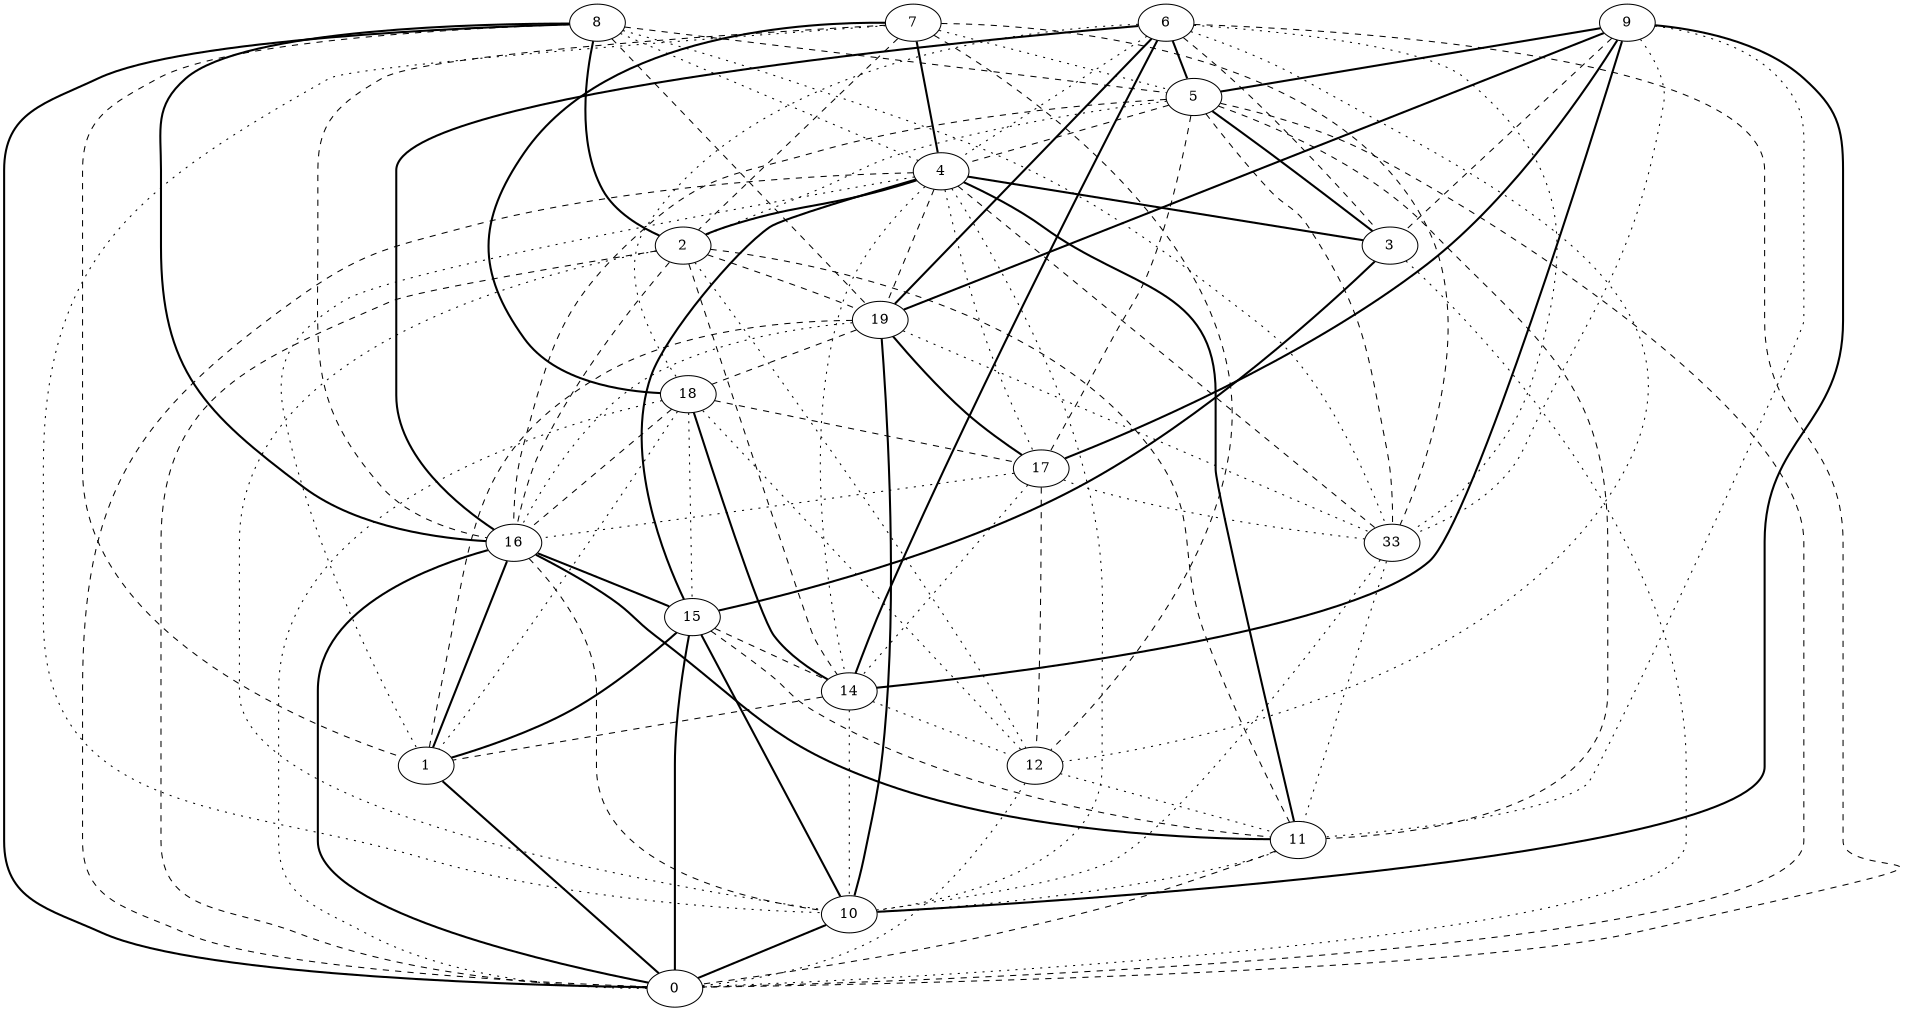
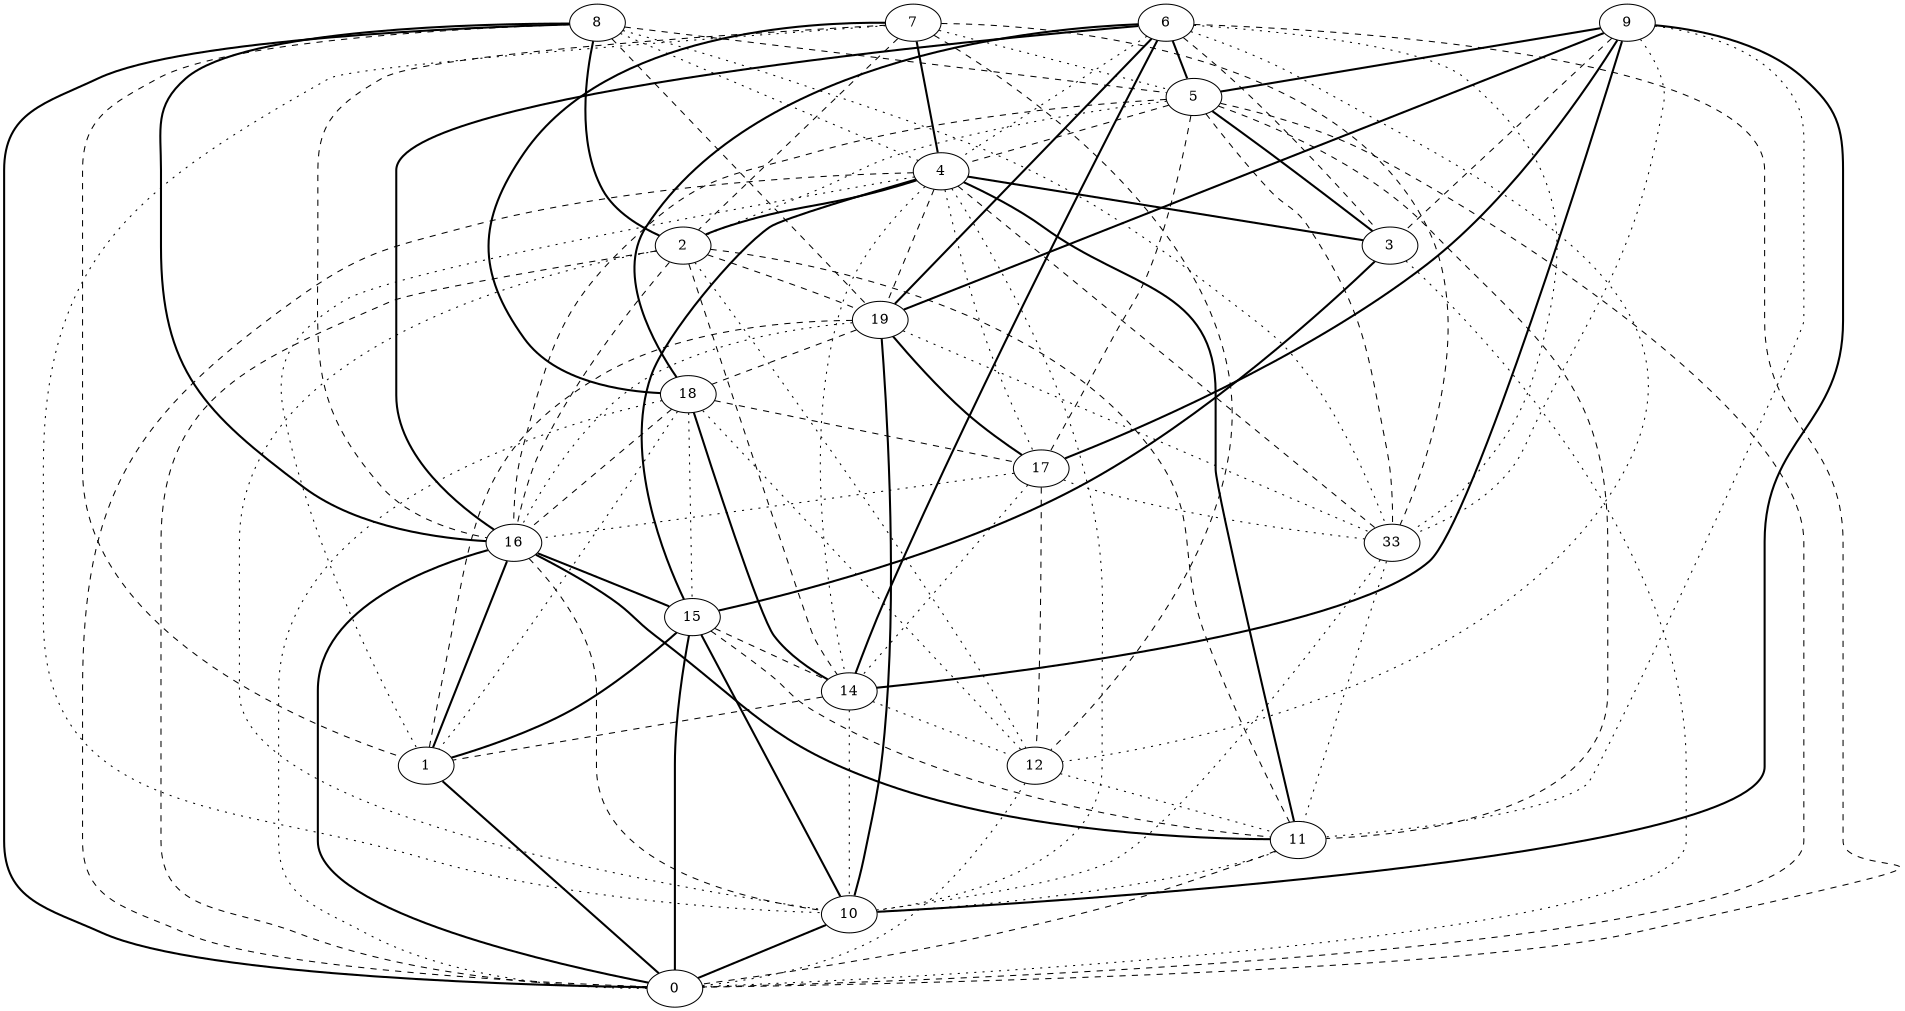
edge "6" -- "18": style dotted -> bold
